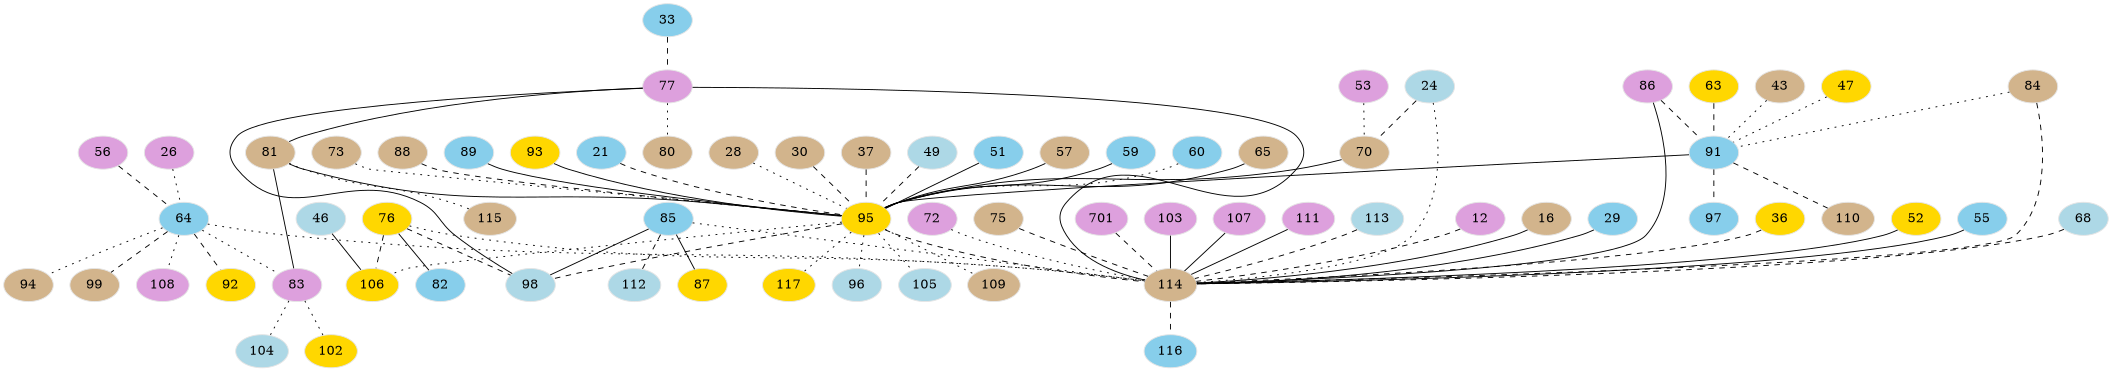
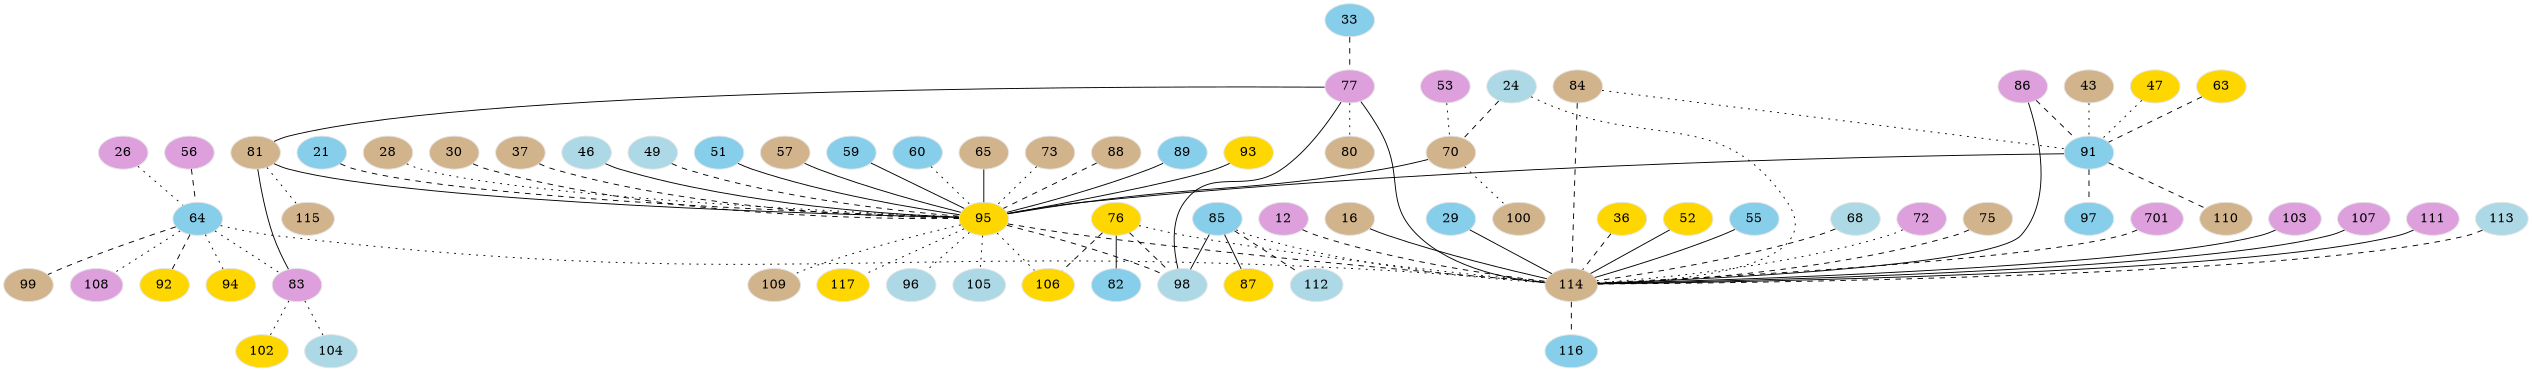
node "100": added
edge "46" -- "106": now "46" -- "95"
node "94": fillcolor tan -> gold
